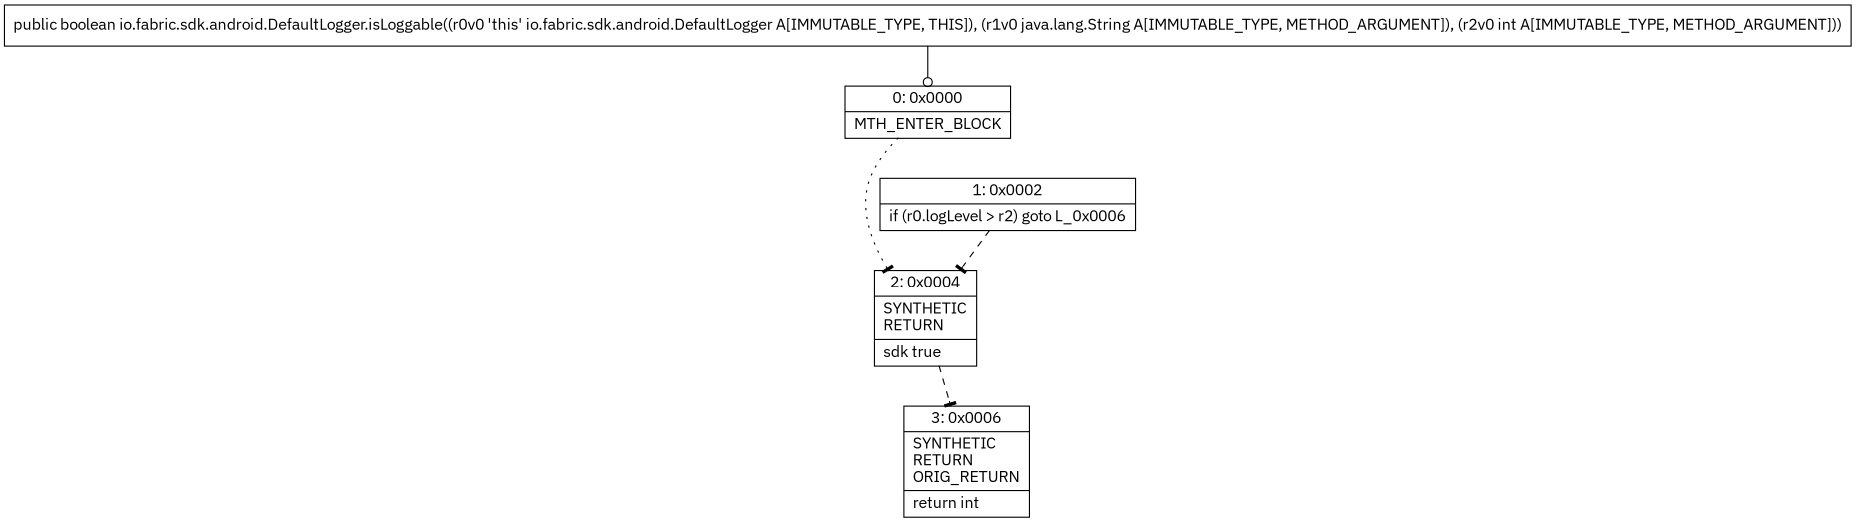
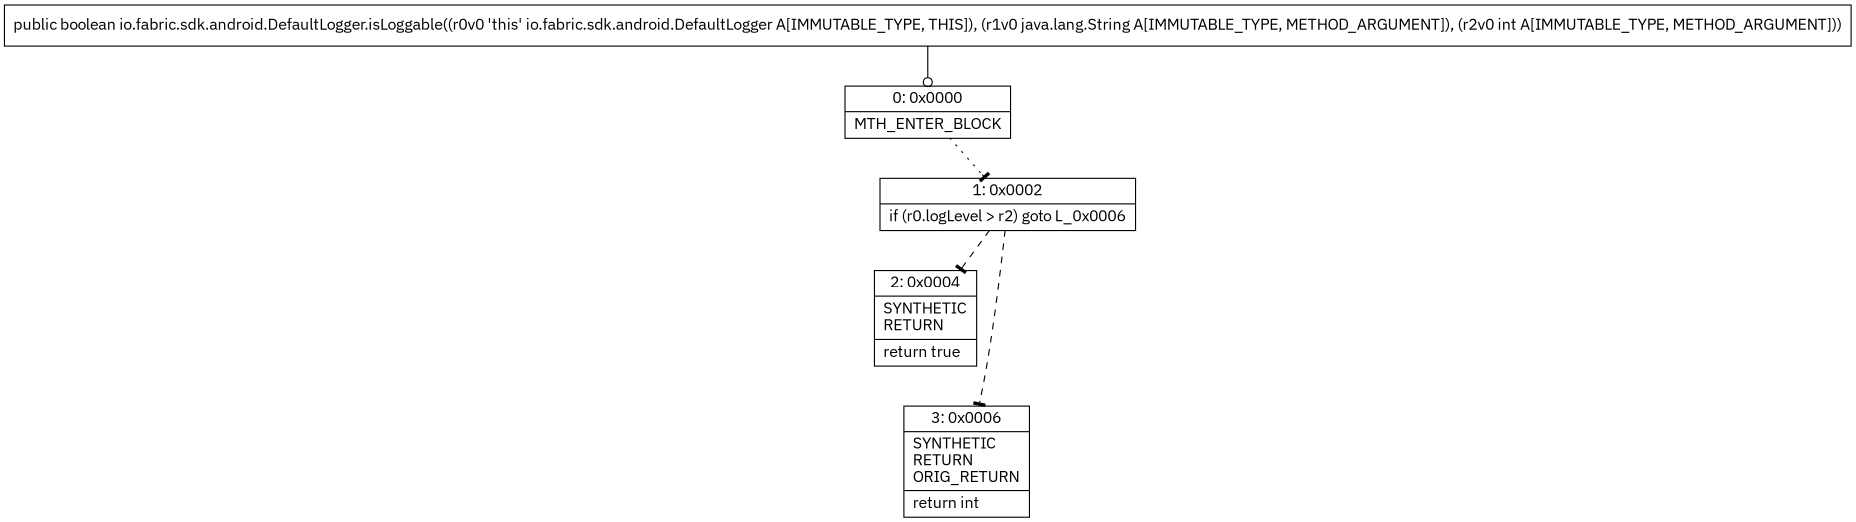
edge "0: 0x0000" -> "2: 0x0004": now "0: 0x0000" -> "1: 0x0002"
node "2: 0x0004": text "sdk true" -> "return true"
edge "2: 0x0004" -> "3: 0x0006": now "1: 0x0002" -> "3: 0x0006"
